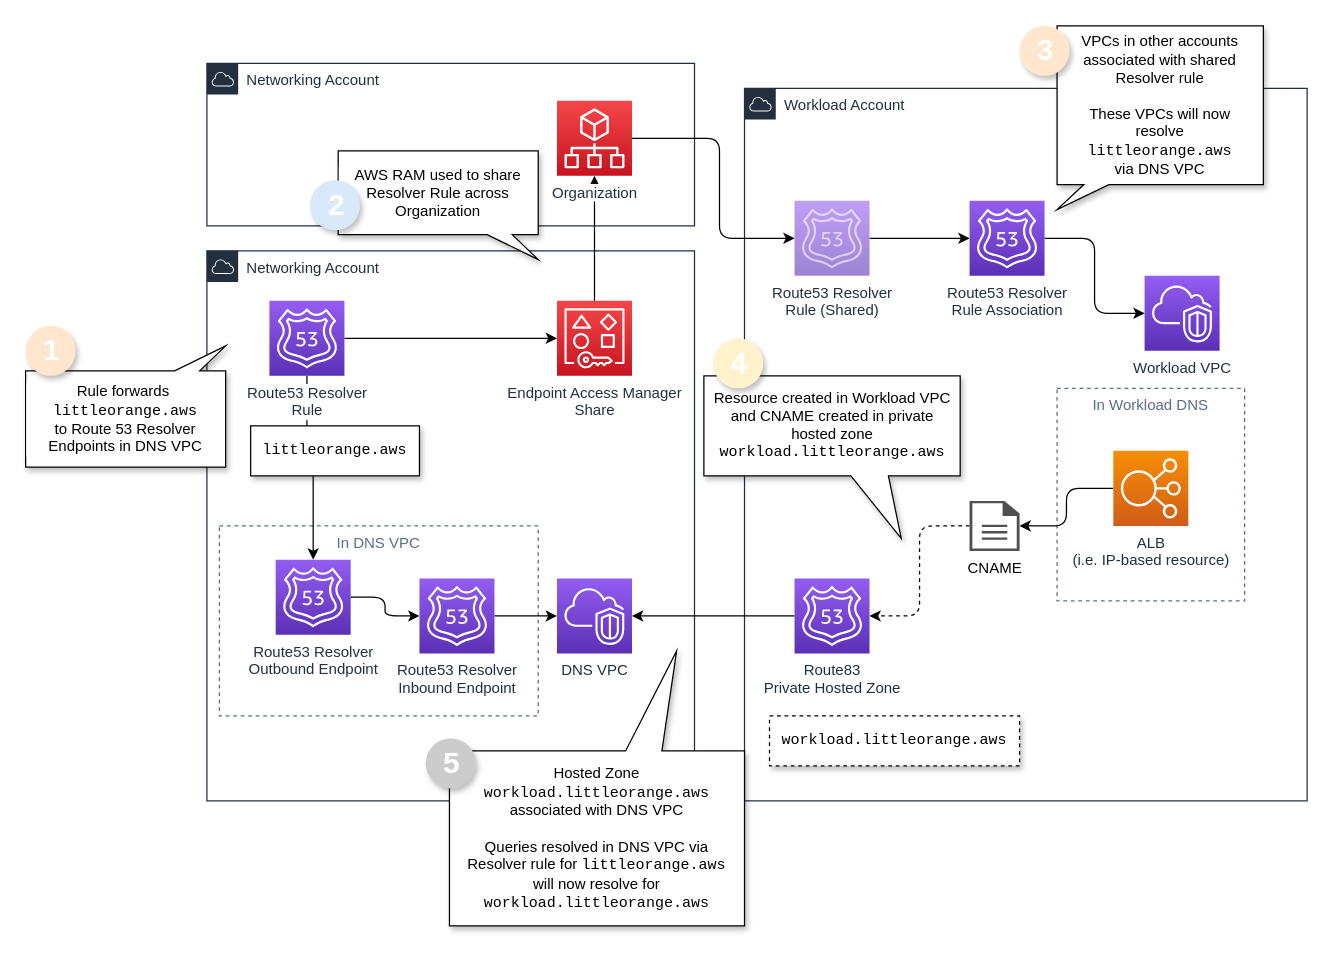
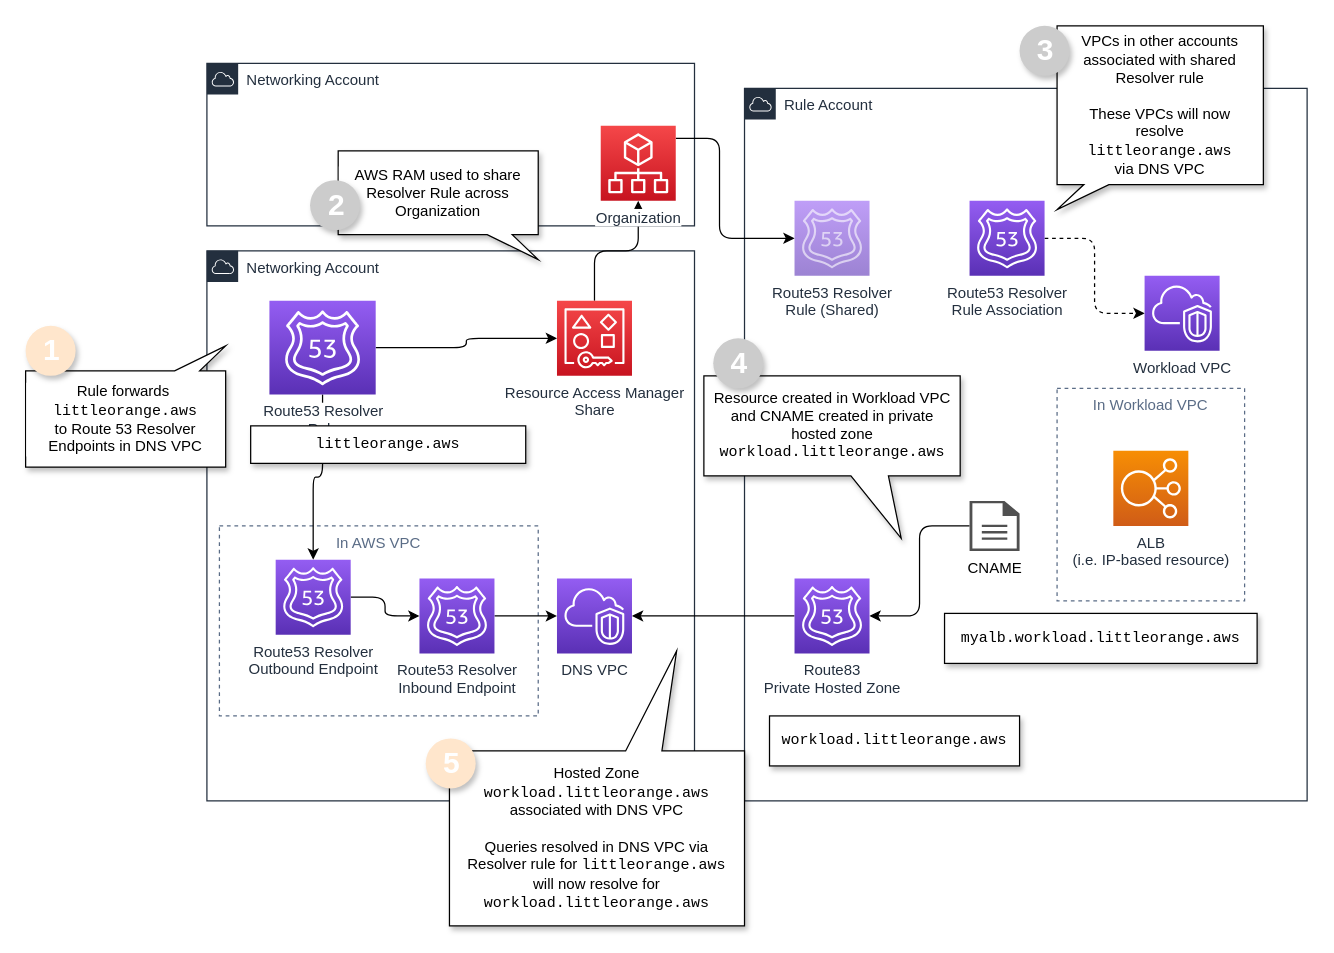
node "3": fillcolor #ffe6cc -> #cccccc
node "Workload Account": label "Workload Account" -> "Rule Account"
node "Organization": moved (594, 138) -> (638, 163)
node "2": fillcolor #dae8fc -> #cccccc
edge "Route53 Resolver Rule (Shared)" -> "Route53 Resolver Rule Association": removed
edge "Route53 Resolver Rule Association" -> "Workload VPC": style solid -> dashed
node "Route53 Resolver Rule": size 75x75 -> 106x94
node "4": fillcolor #fff2cc -> #cccccc
node "Endpoint Access Manager Share": label "Endpoint Access Manager Share" -> "Resource Access Manager Share"
node "In Workload DNS": label "In Workload DNS" -> "In Workload VPC"
node "littleorange.aws": size 169x50 -> 275x38
edge "ALB (i.e. IP-based resource)" -> "CNAME": removed
node "In DNS VPC": label "In DNS VPC" -> "In AWS VPC"
edge "CNAME" -> "Route83 Private Hosted Zone": style dashed -> solid
node "myalb.workload.littleorange.aws": added
node "workload.littleorange.aws": style dashed -> solid
node "5": fillcolor #cccccc -> #ffe6cc
